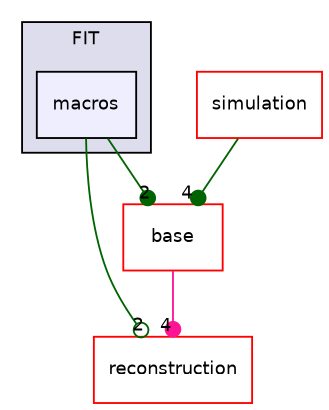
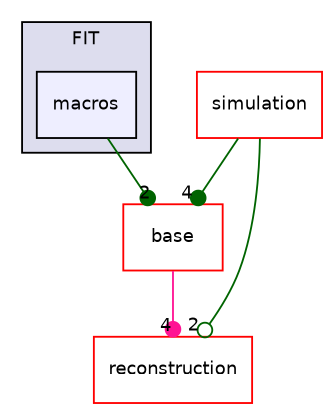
edge "macros" -> "reconstruction": now "simulation" -> "reconstruction"
